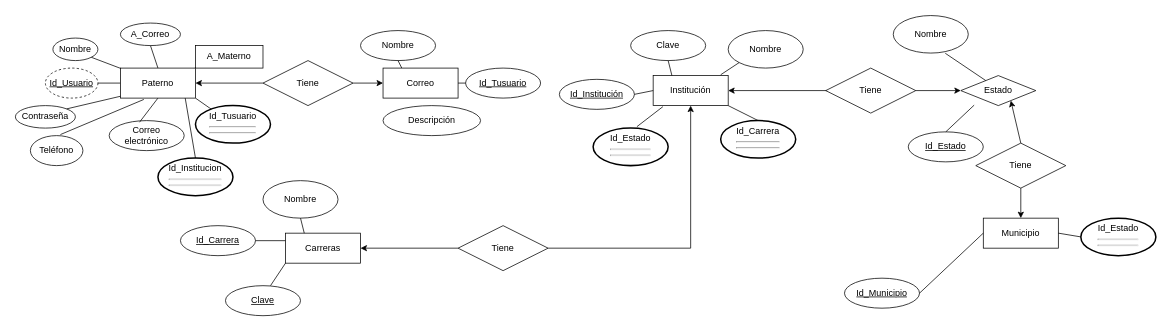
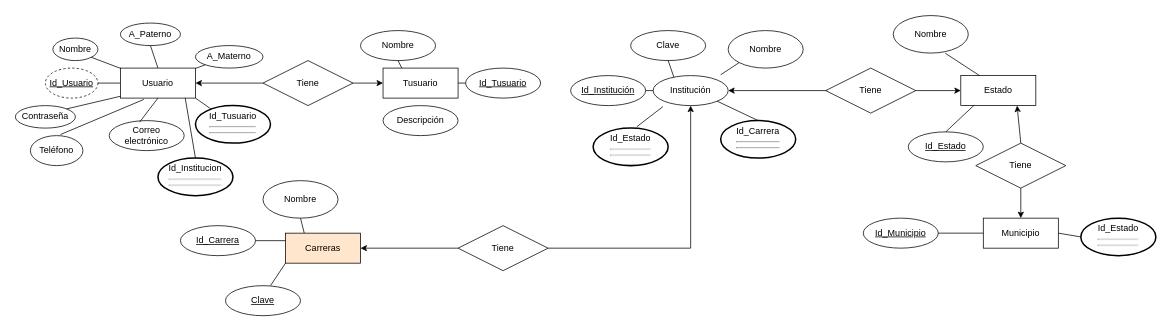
node "A_Correo": label "A_Correo" -> "A_Paterno"
node "A_Materno": shape rectangle -> ellipse
node "Paterno": label "Paterno" -> "Usuario"
node "Correo": label "Correo" -> "Tusuario"
node "Institución": shape rectangle -> ellipse
node "Estado": shape diamond -> rectangle
node "Id_Institución": moved (597, 94) -> (608, 90)
node "Descripción": size 98x30 -> 75x30
node "Carreras": fillcolor #ffffff -> #ffe6cc
node "Id_Municipio": moved (882, 293) -> (900, 233)
